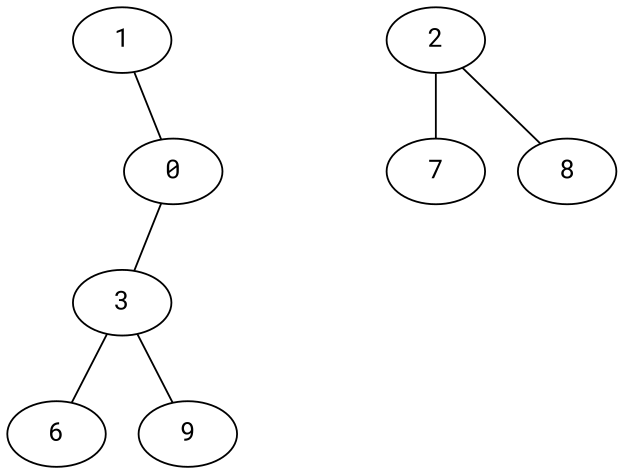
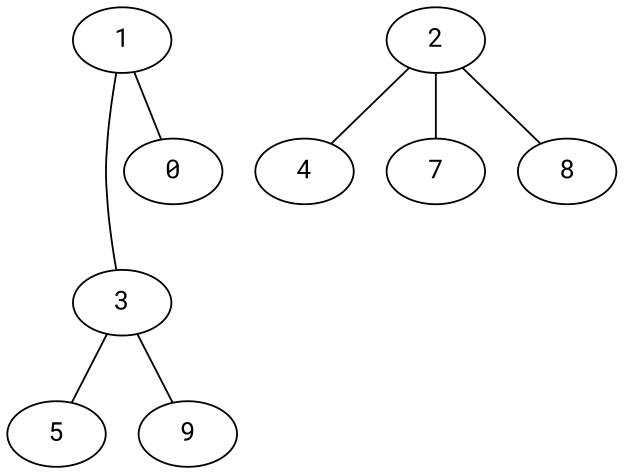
node "4": added
edge "0" -- "3": now "1" -- "3"
node "6": label "6" -> "5"
